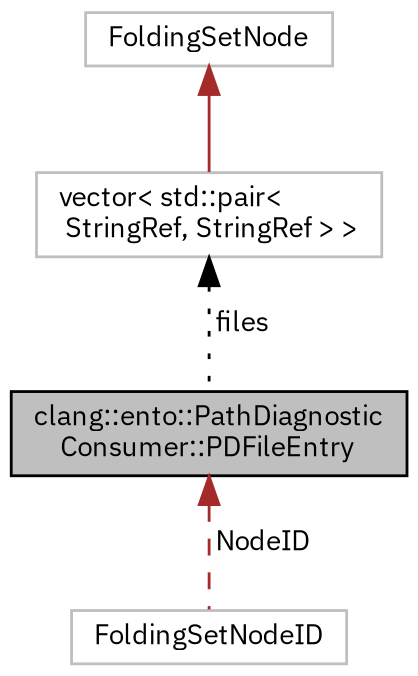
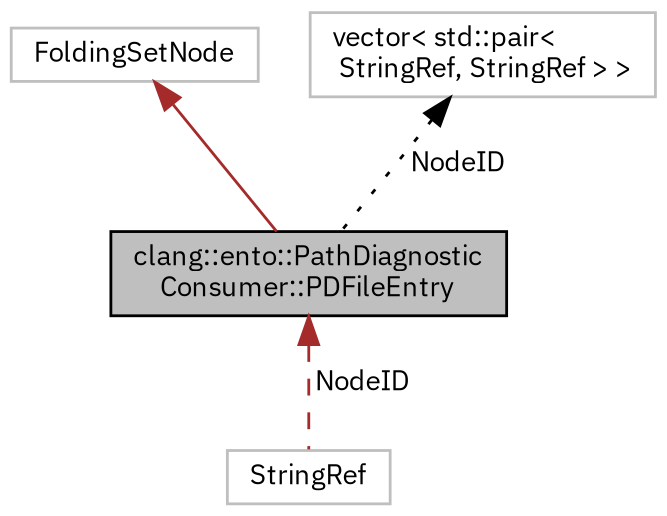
edge "vector< std::pair< StringRef, StringRef > >" -> "FoldingSetNode": now "clang::ento::PathDiagnostic Consumer::PDFileEntry" -> "FoldingSetNode"
edge "clang::ento::PathDiagnostic Consumer::PDFileEntry" -> "vector< std::pair< StringRef, StringRef > >": label " files" -> " NodeID"
node "FoldingSetNodeID": label "FoldingSetNodeID" -> "StringRef"
